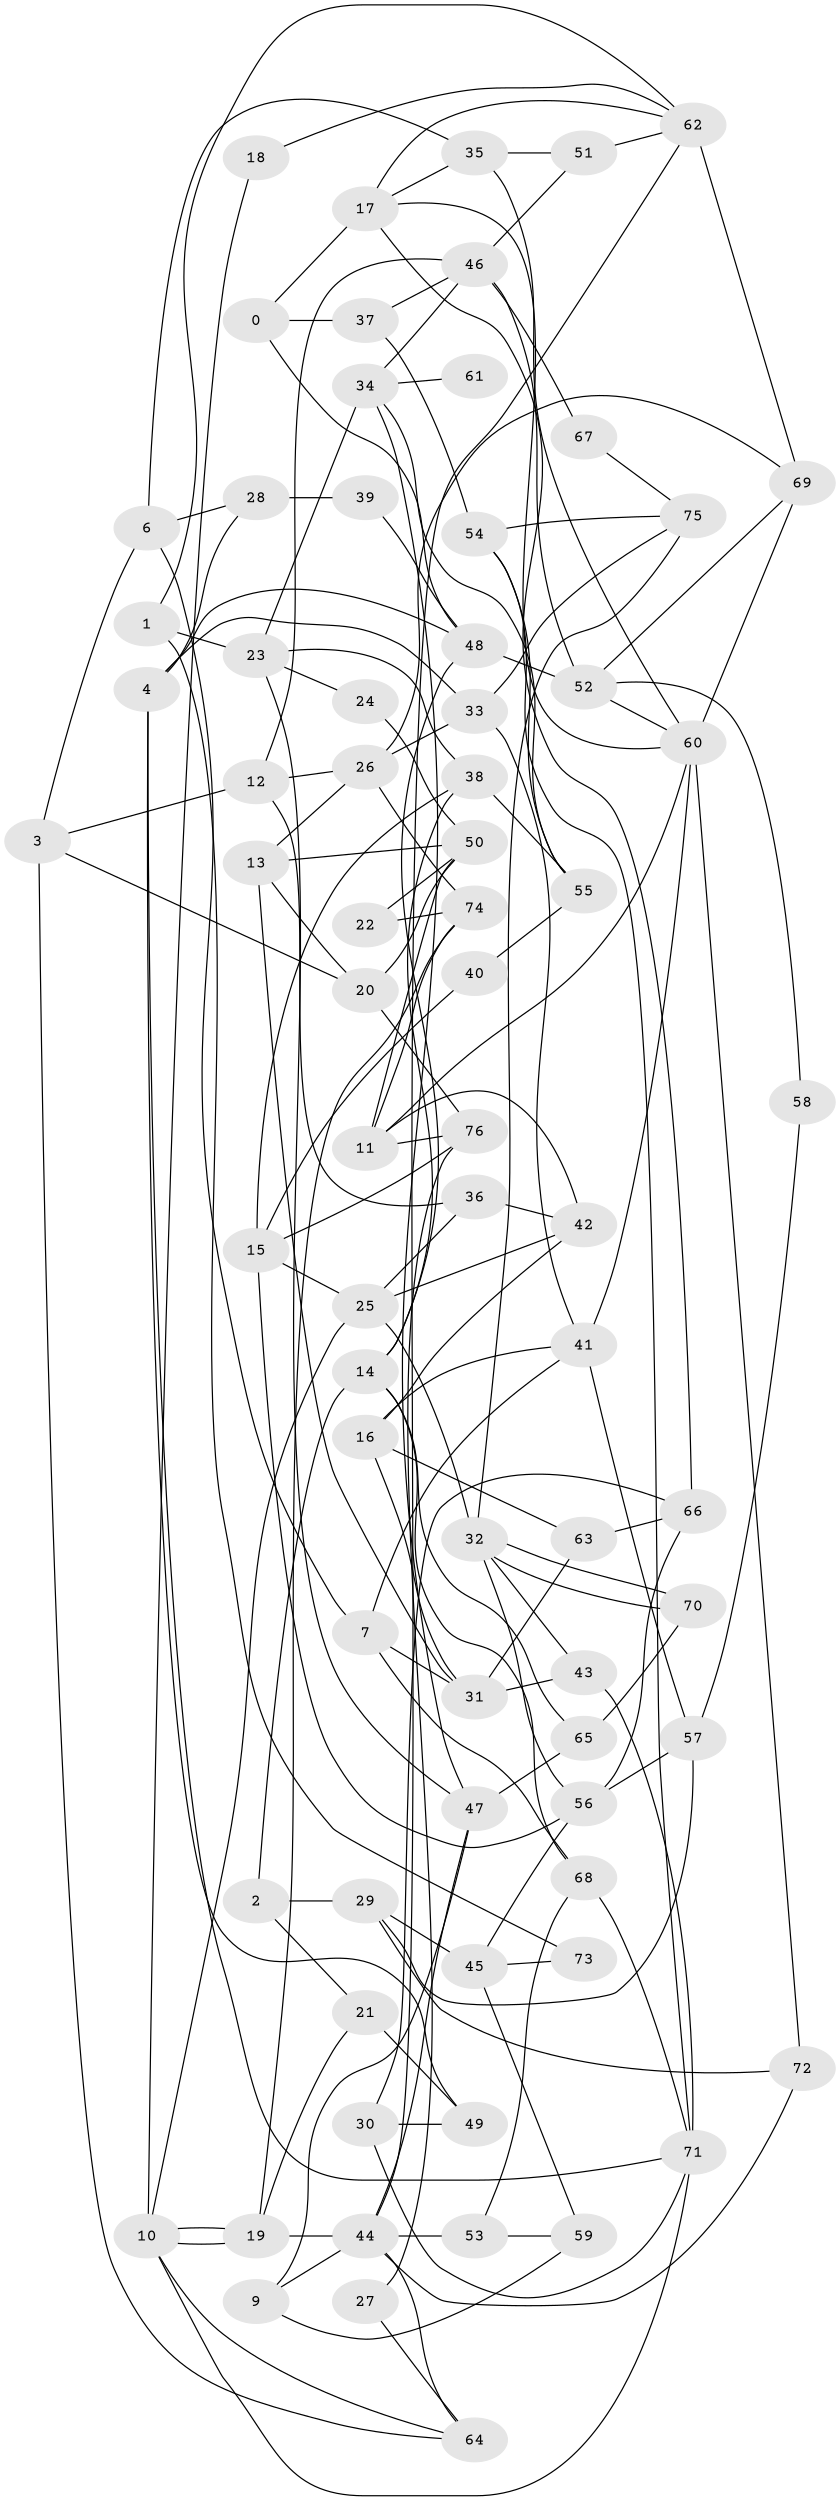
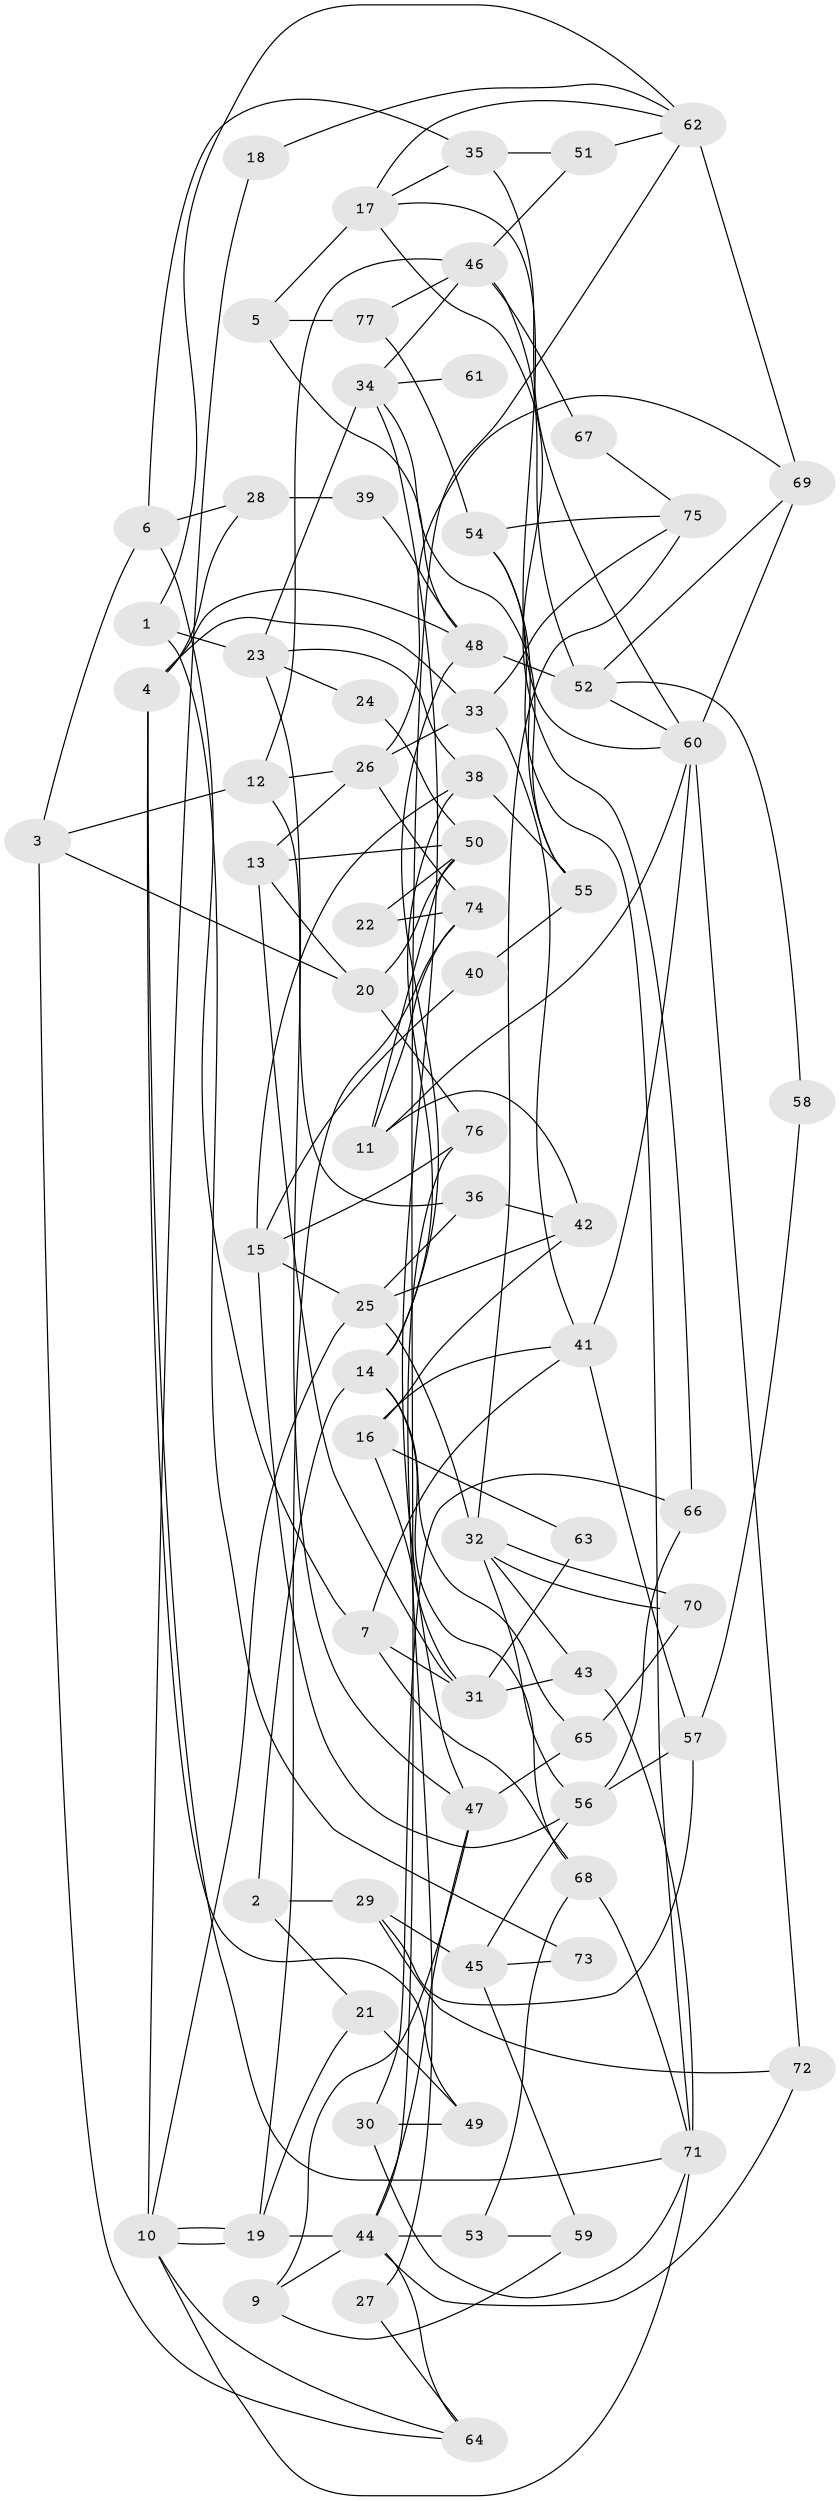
node "0": label "0" -> "5"
node "37": label "37" -> "77"
edge "76" -- "11": removed
edge "66" -- "63": removed
